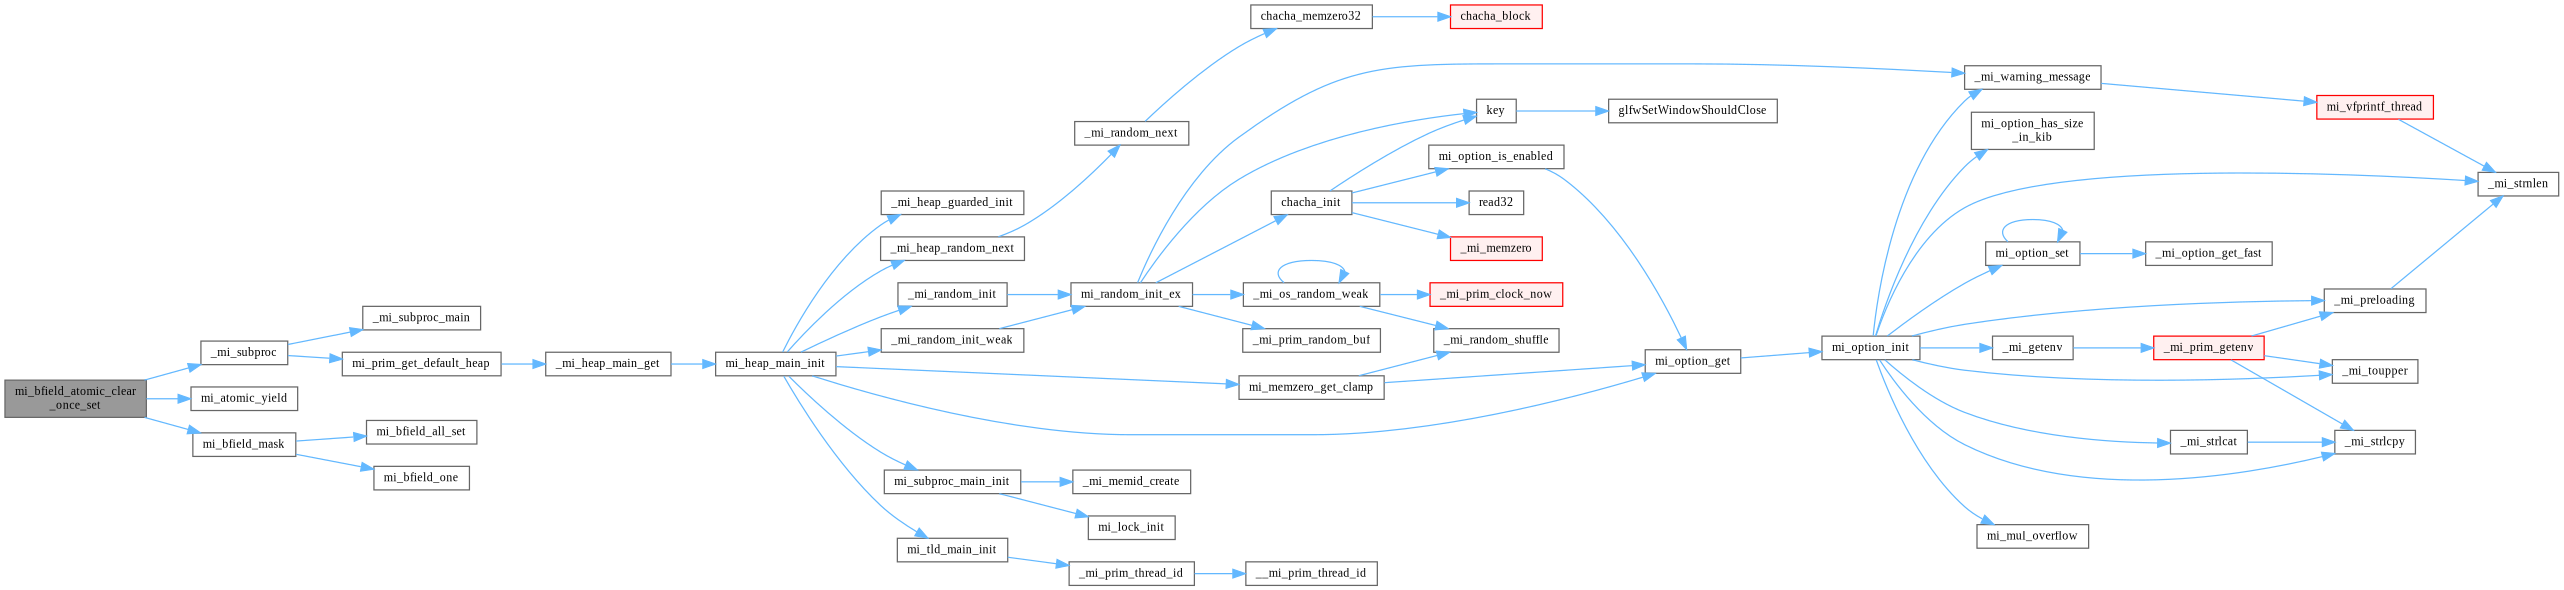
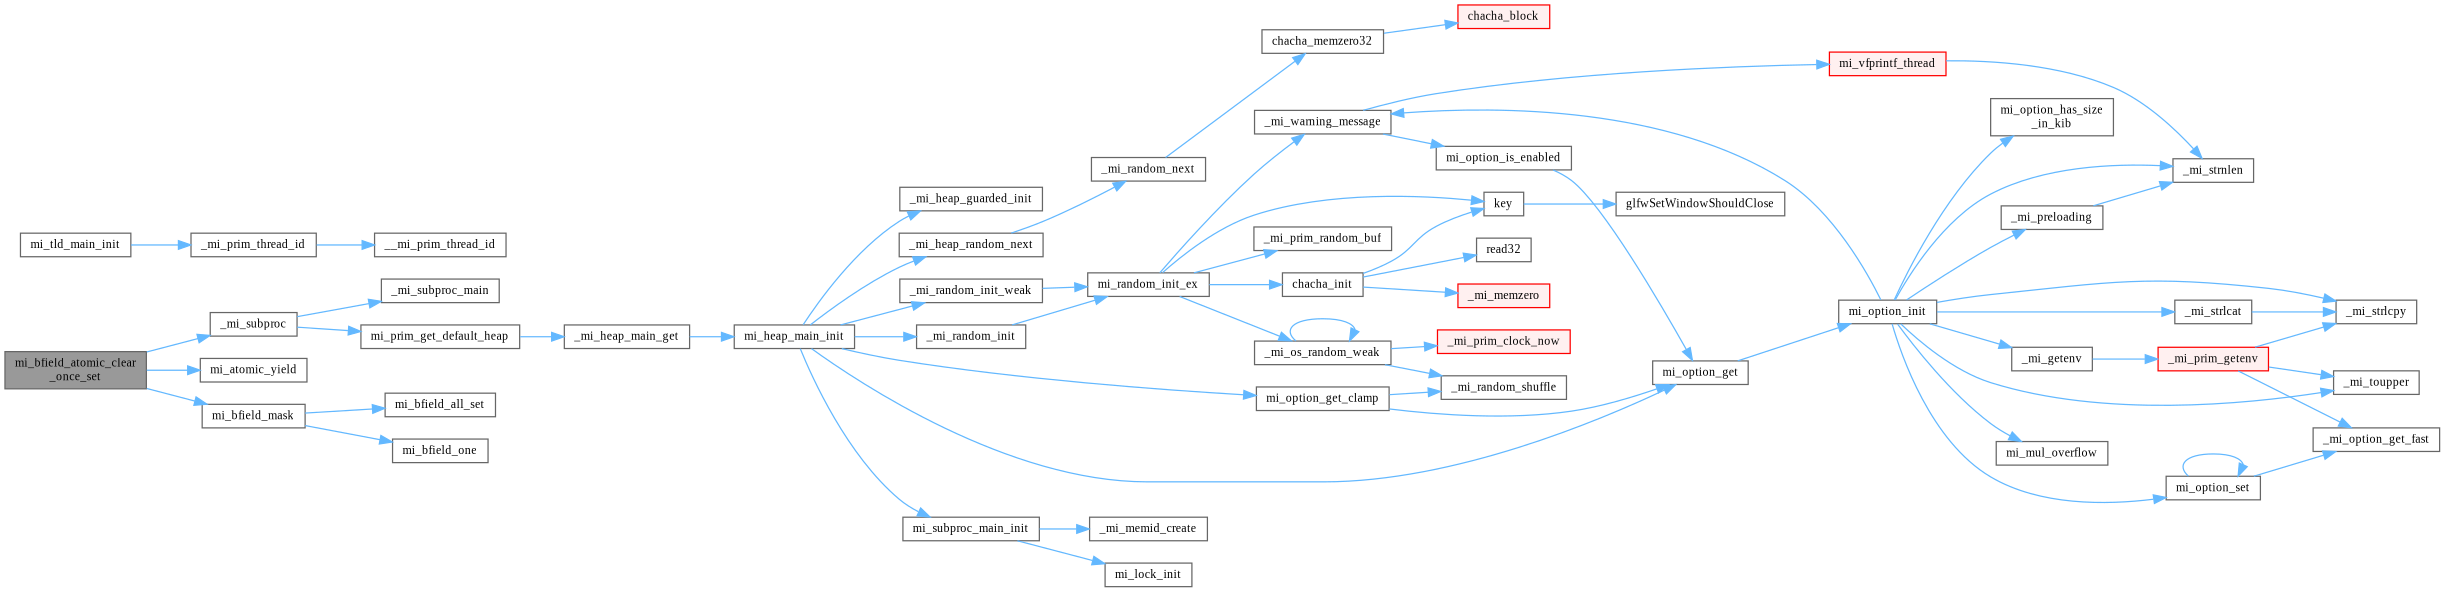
edge "chacha_init" -> "mi_option_is_enabled": now "_mi_warning_message" -> "mi_option_is_enabled"
edge "_mi_prim_getenv" -> "_mi_preloading": now "_mi_prim_getenv" -> "_mi_option_get_fast"
node "mi_memzero_get_clamp": label "mi_memzero_get_clamp" -> "mi_option_get_clamp"
edge "mi_heap_main_init" -> "mi_tld_main_init": removed
